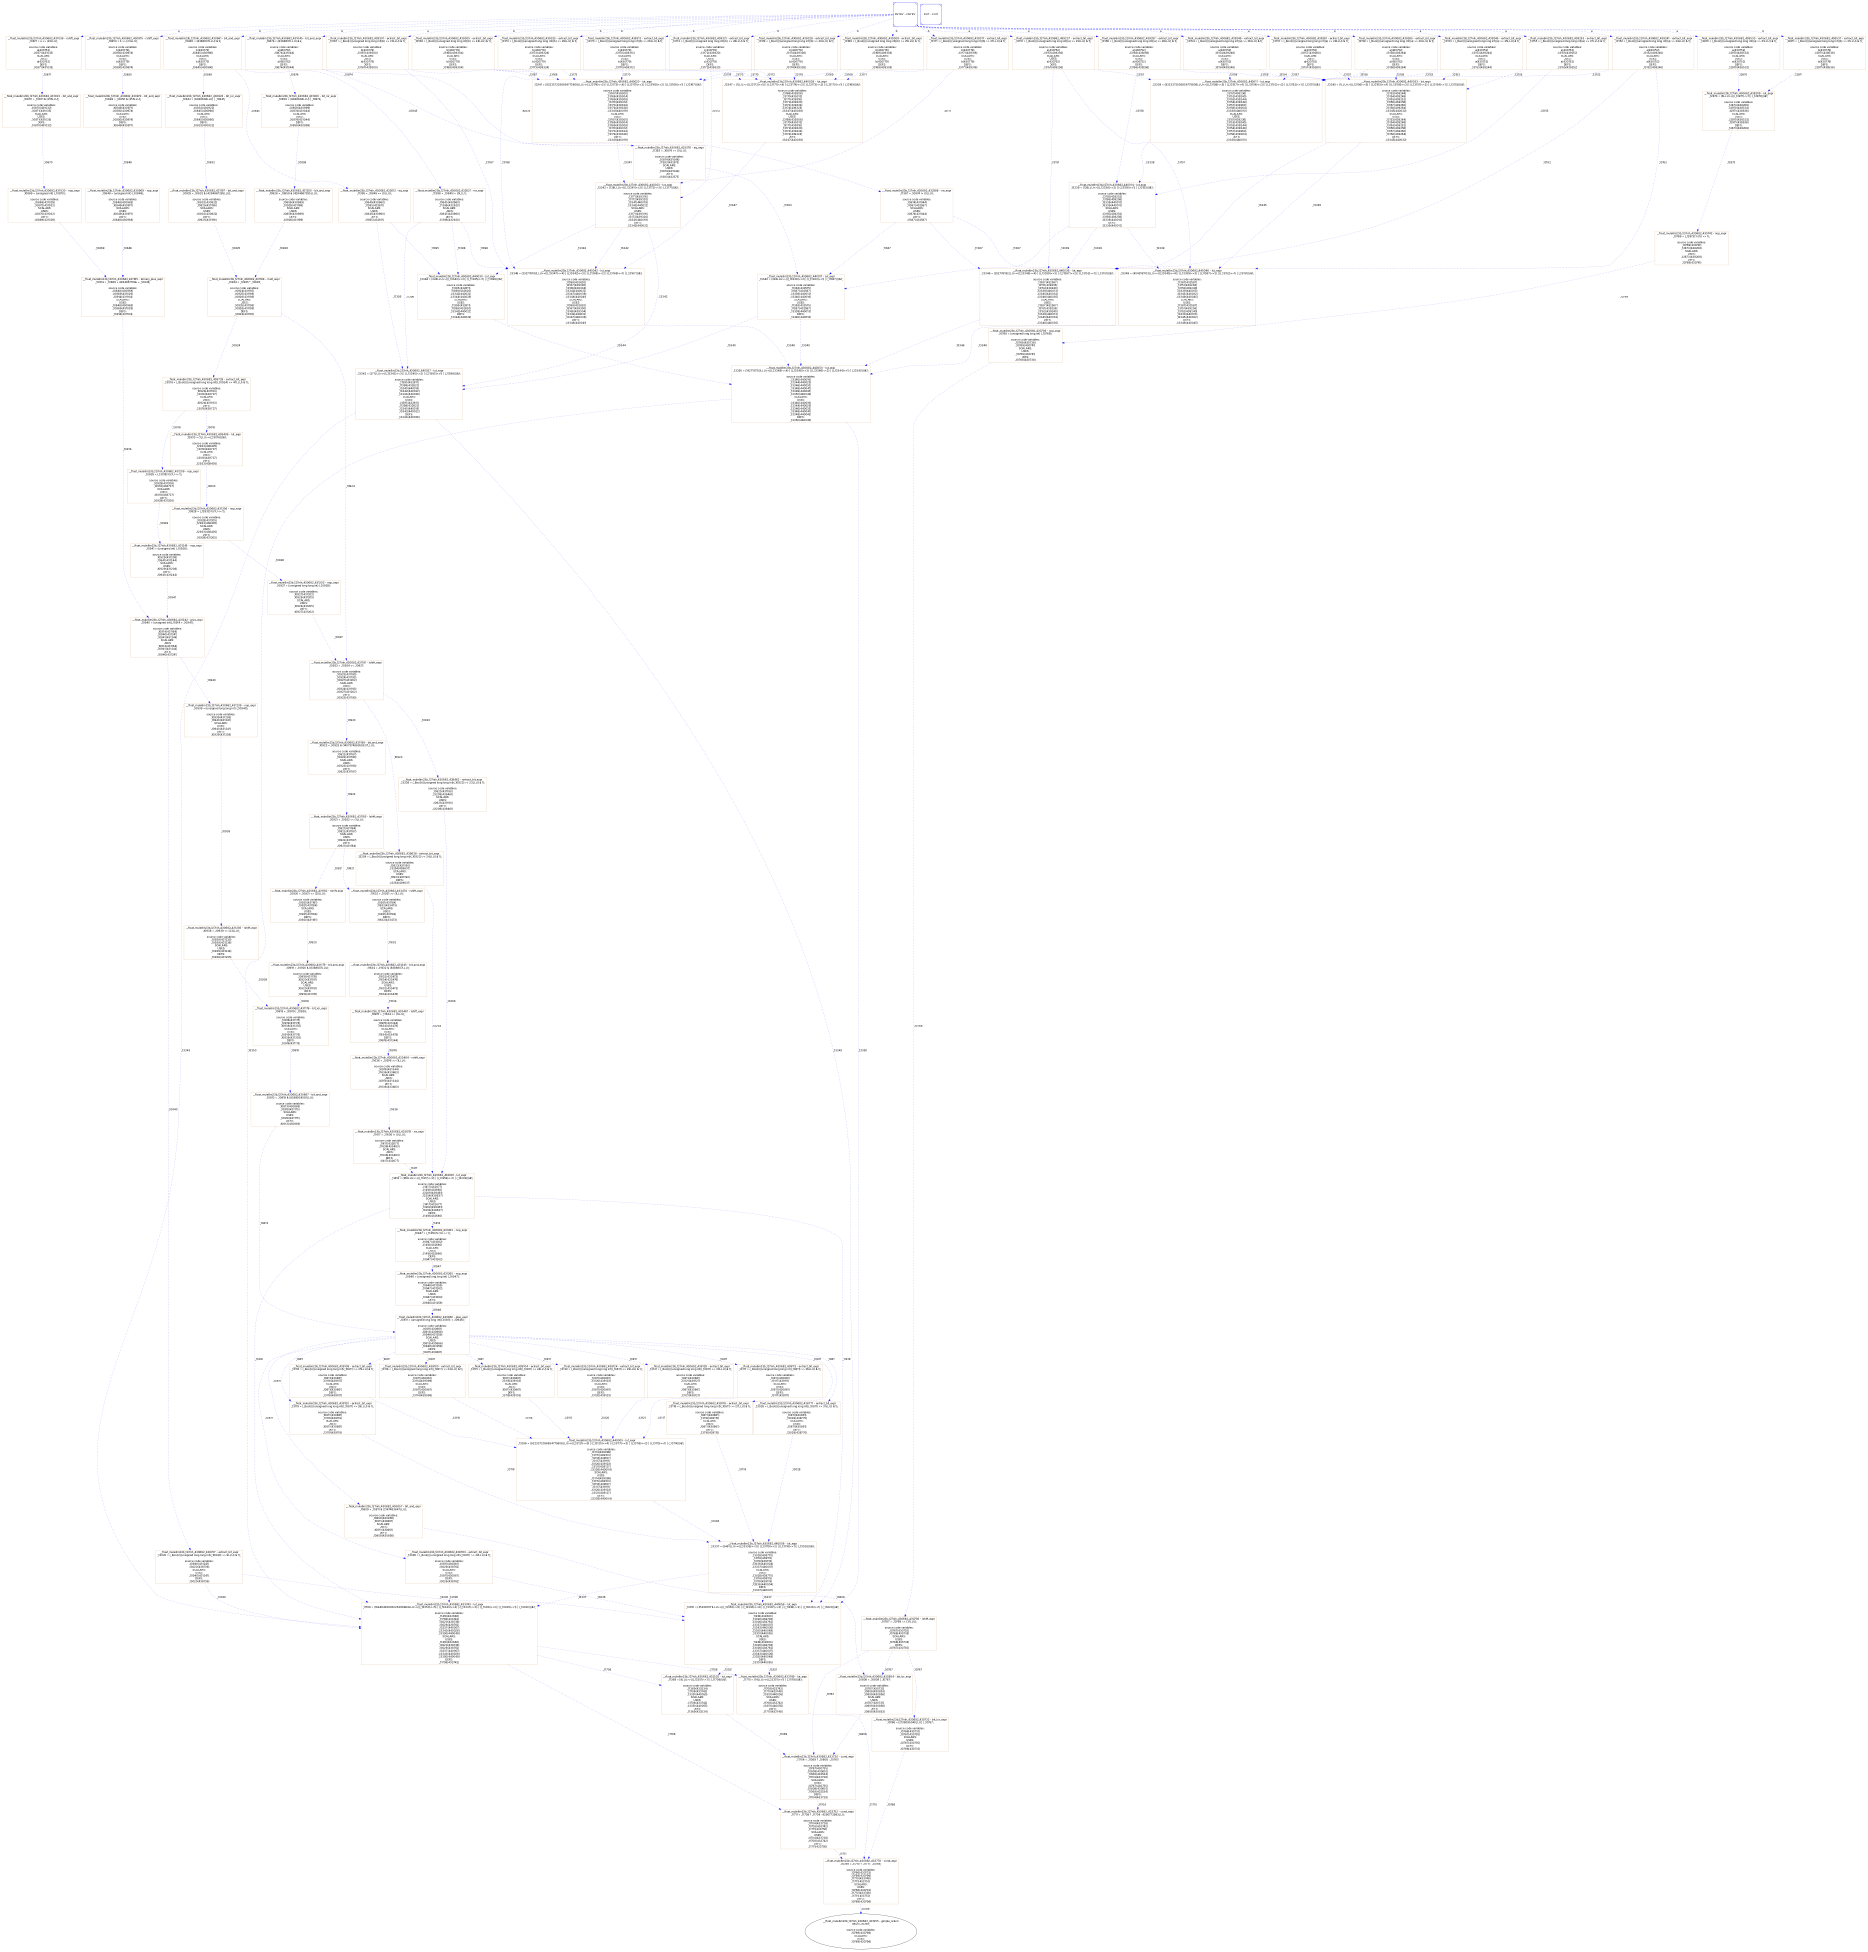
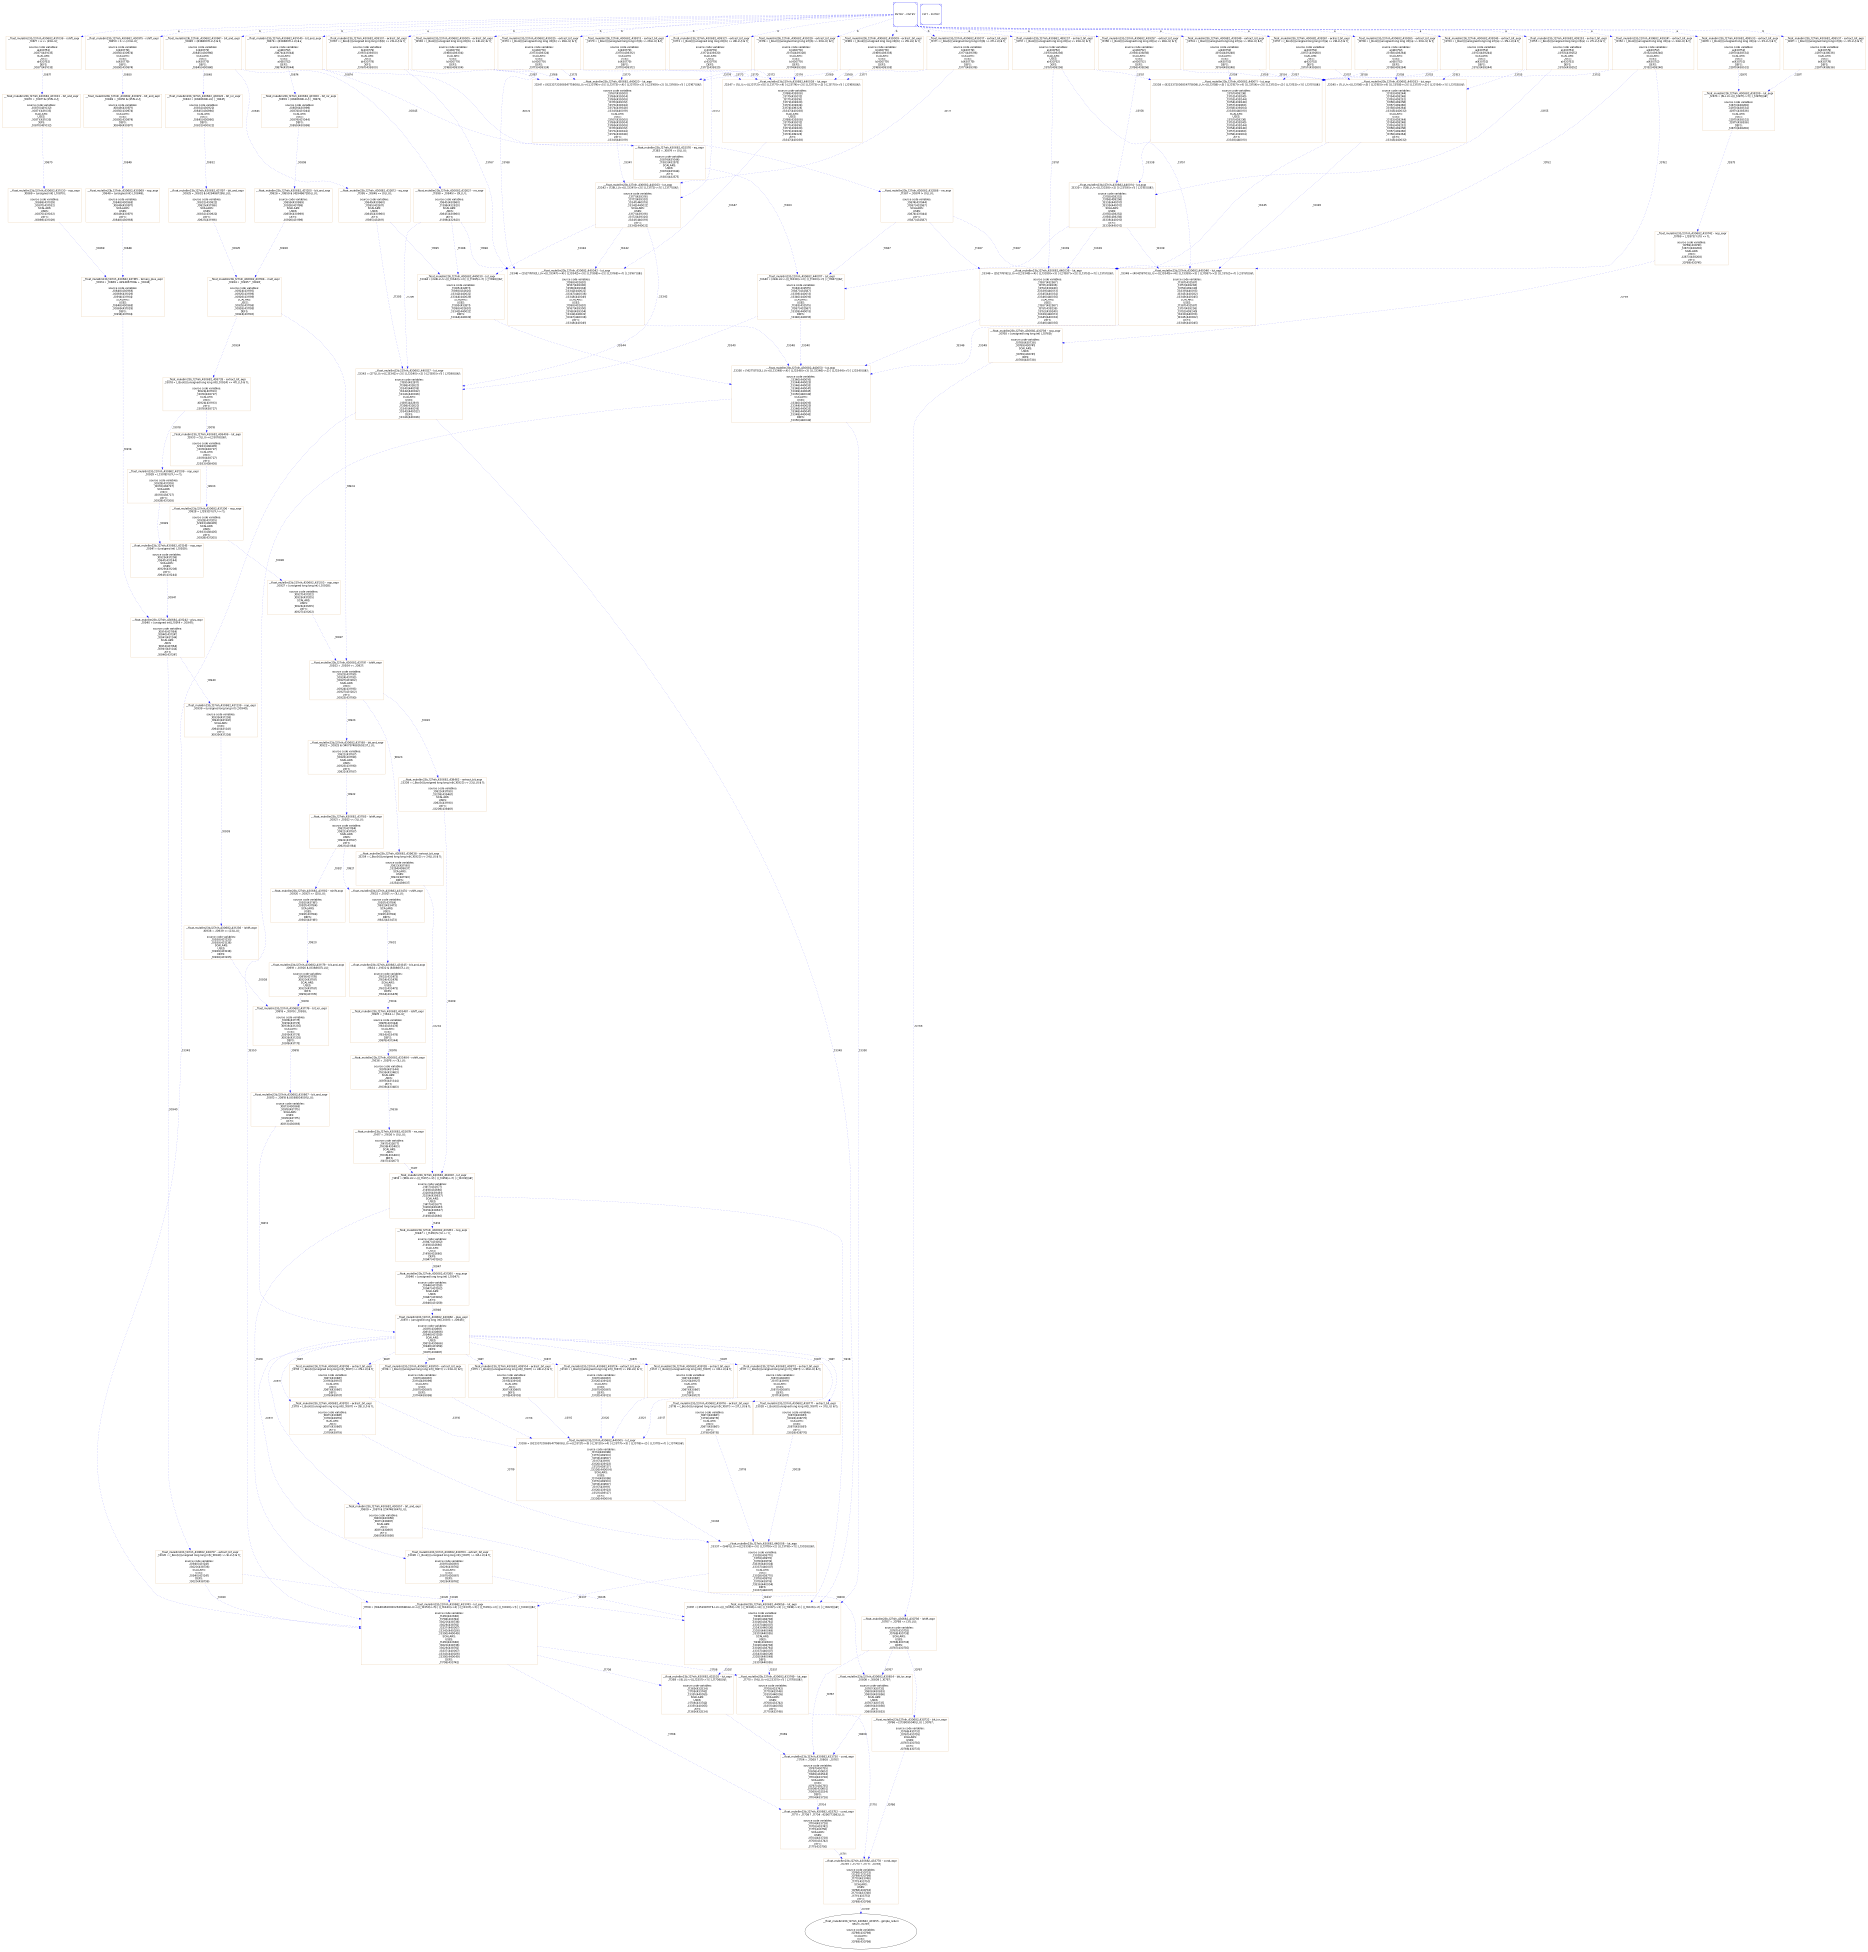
node "EXIT - EXIT": label "EXIT - EXIT" -> "EXIT - ENTRY"
